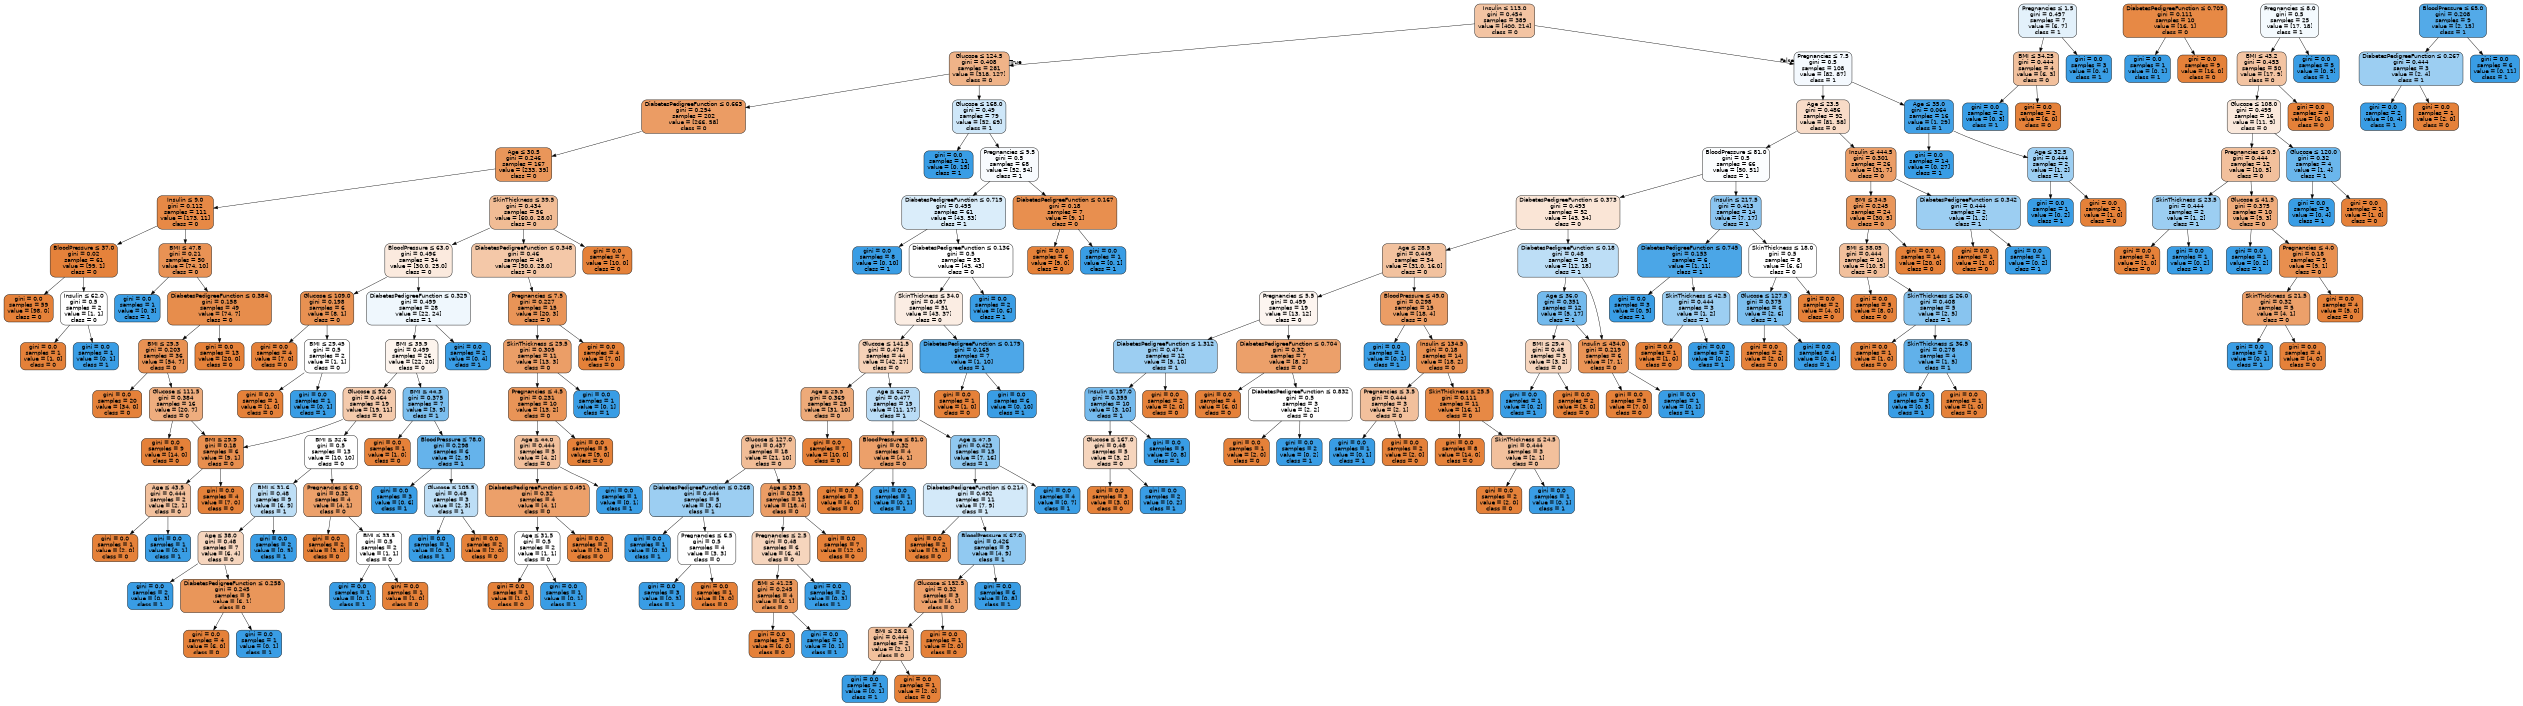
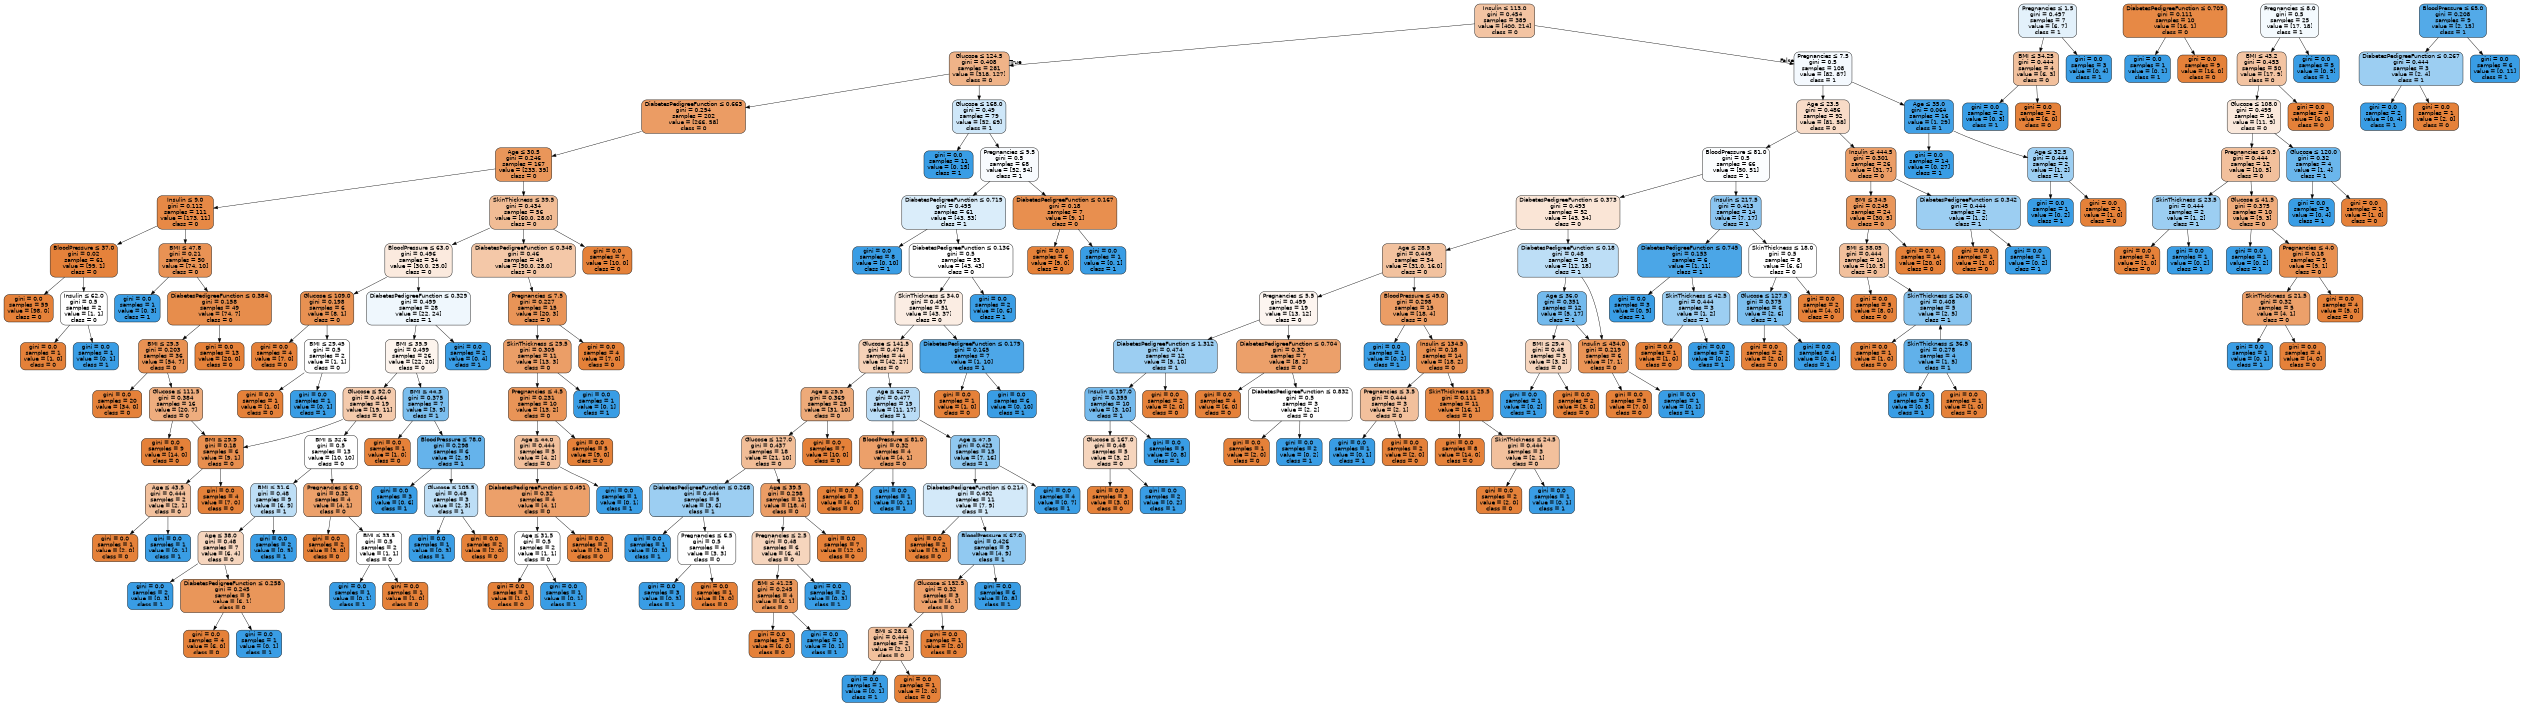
edge "Age ≤ 30.5" -> "SkinThickness ≤ 39.5": added
edge "SkinThickness ≤ 26.0" -> "SkinThickness ≤ 36.5": reversed
edge "Age ≤ 25.5" -> "Glucose ≤ 127.0": added
